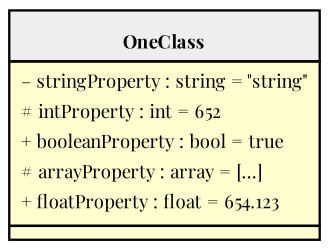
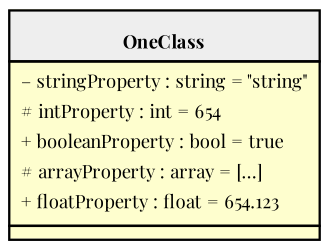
node "OneClass": text "# intProperty : int = 652" -> "# intProperty : int = 654"
